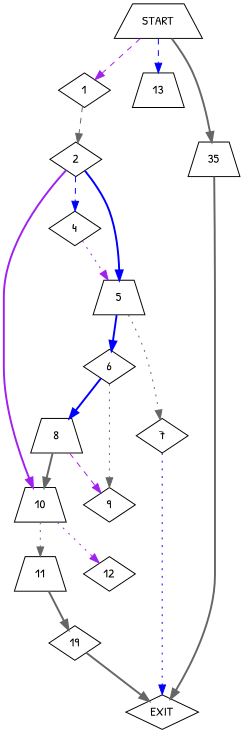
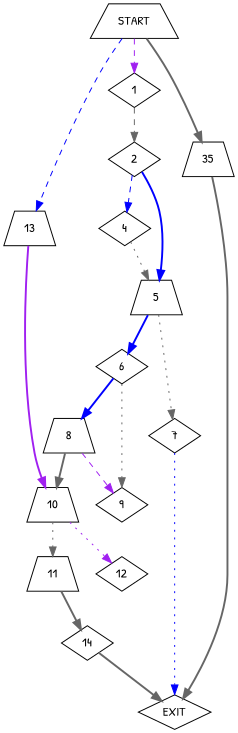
edge "4" -> "5": color purple -> gray40
edge "2" -> "10": now "13" -> "10"
node "19": label "19" -> "14"
